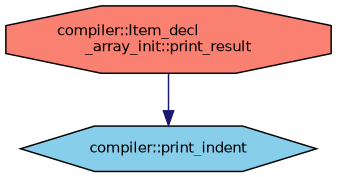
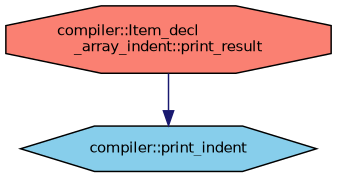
node "compiler::Item_decl _array_init::print_result": label "compiler::Item_decl _array_init::print_result" -> "compiler::Item_decl _array_indent::print_result"
